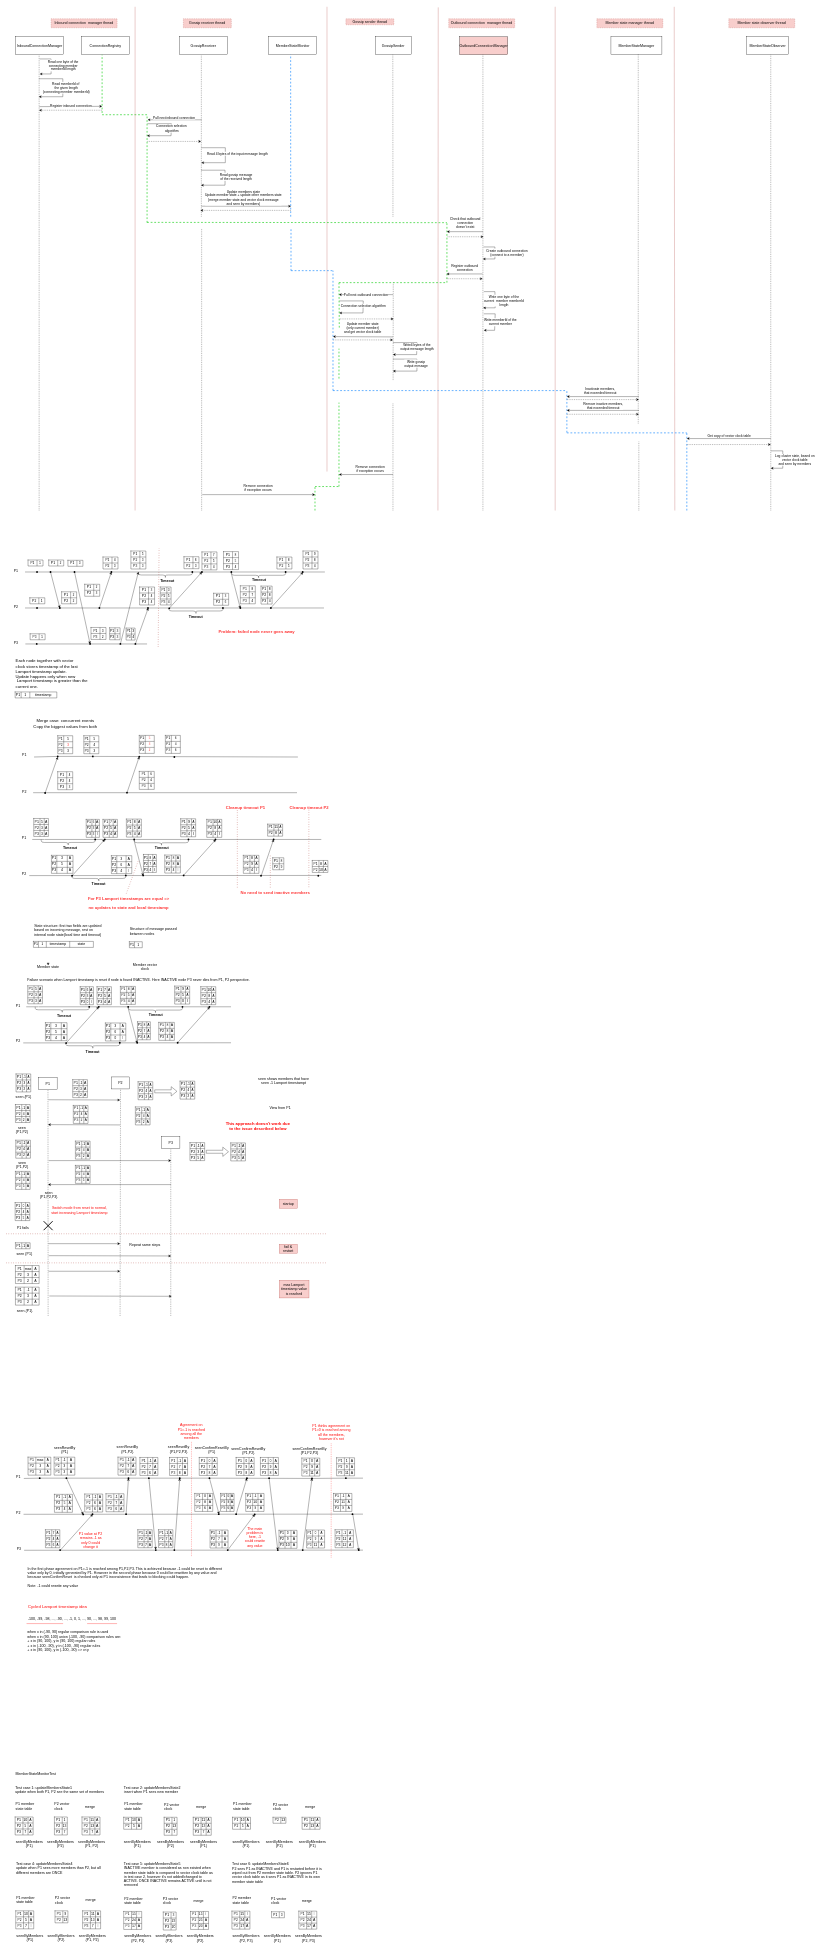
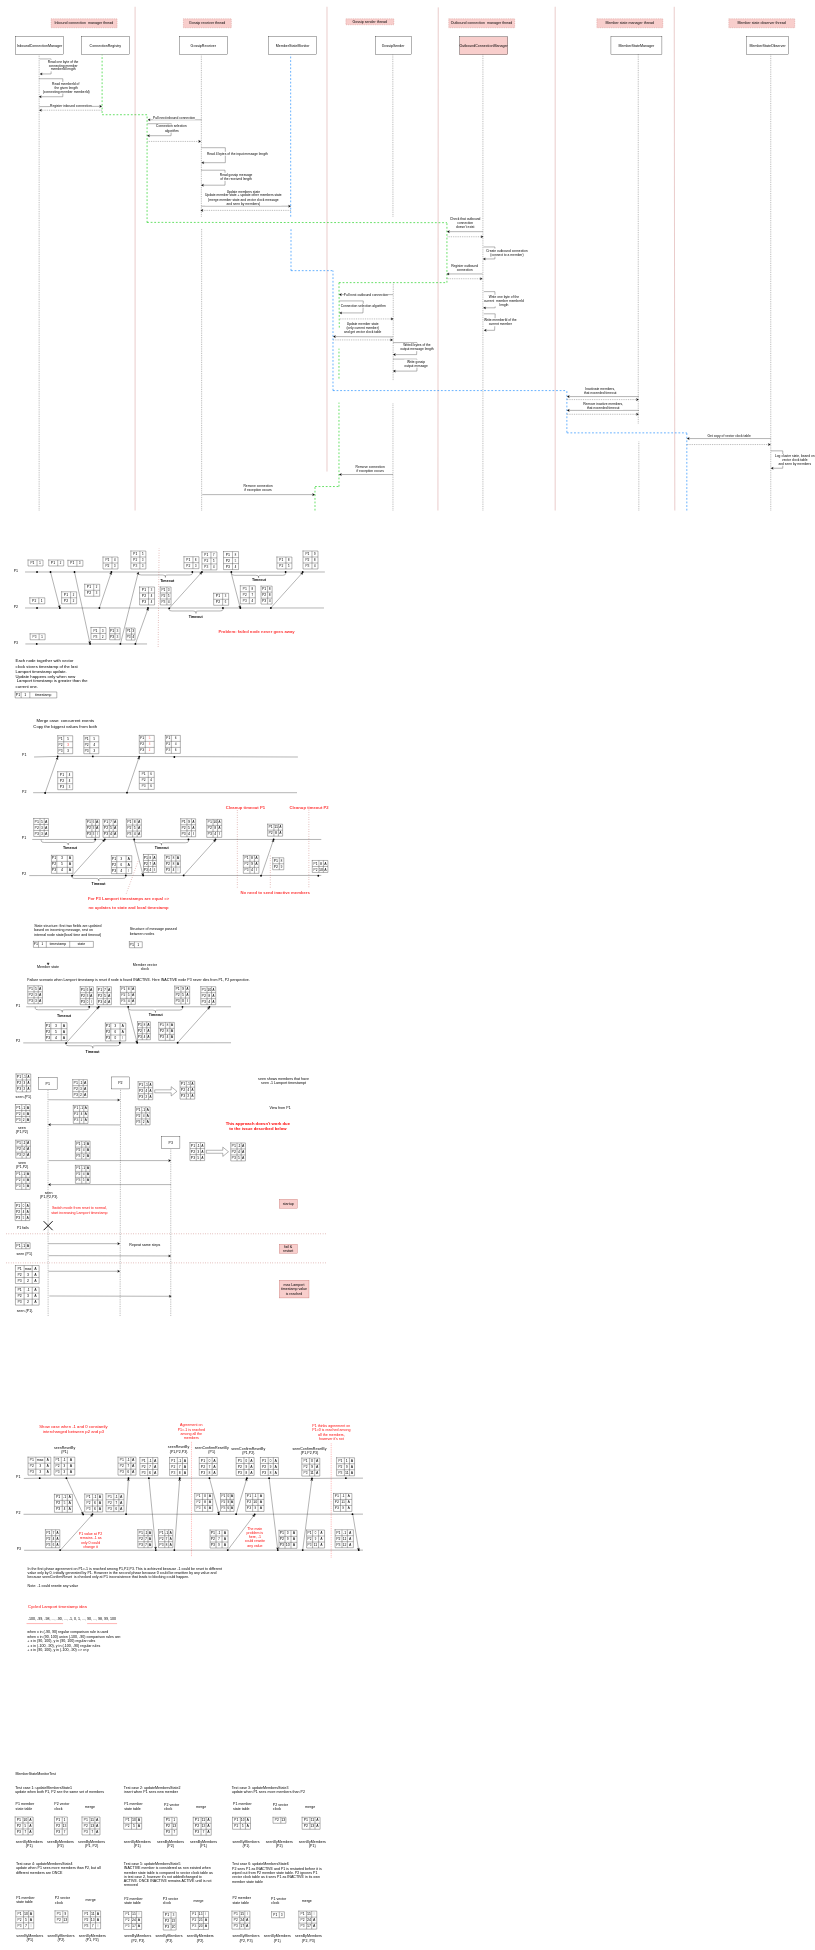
node "Show case when -1 and 0 constantly interchanged between p2 and p3": added
node "seenResetBy {P1,P2}": removed
node "Test case 3: updateMembersState3 update when P1 sees more members than P2": added
